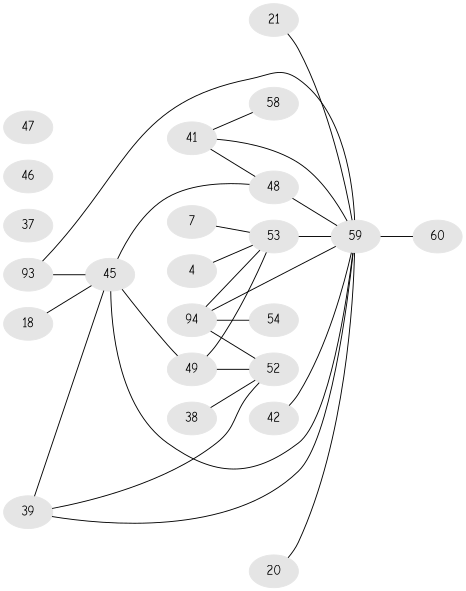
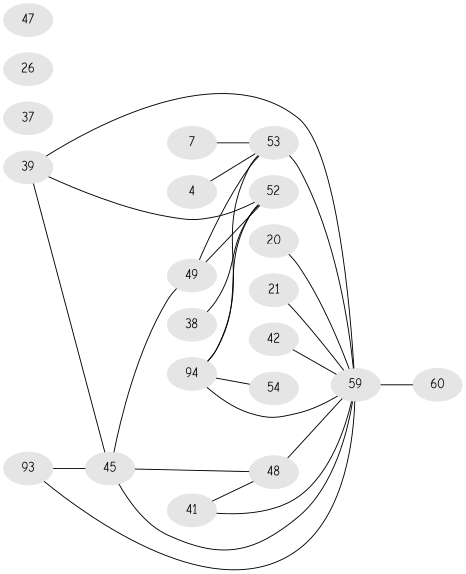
node "58": removed
node "46": label "46" -> "26"
node "18": removed
